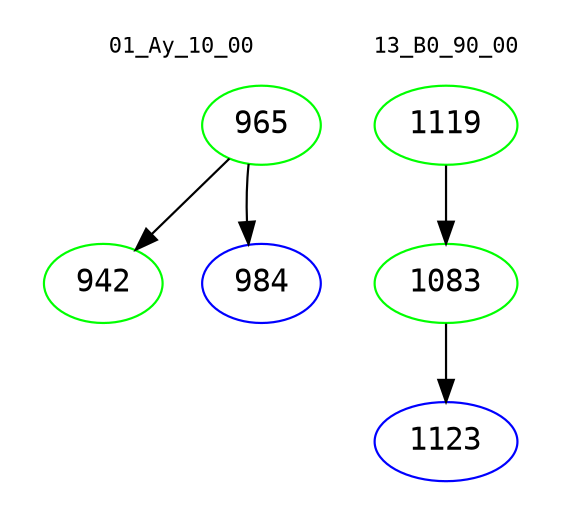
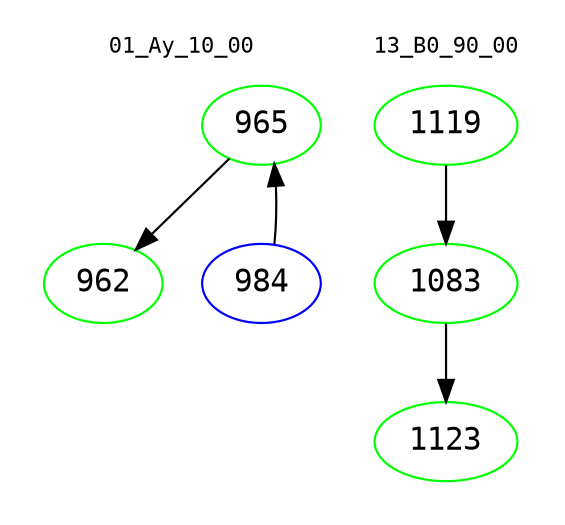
edge "965" -> "984": reversed
node "942": label "942" -> "962"
node "1123": color blue -> green
